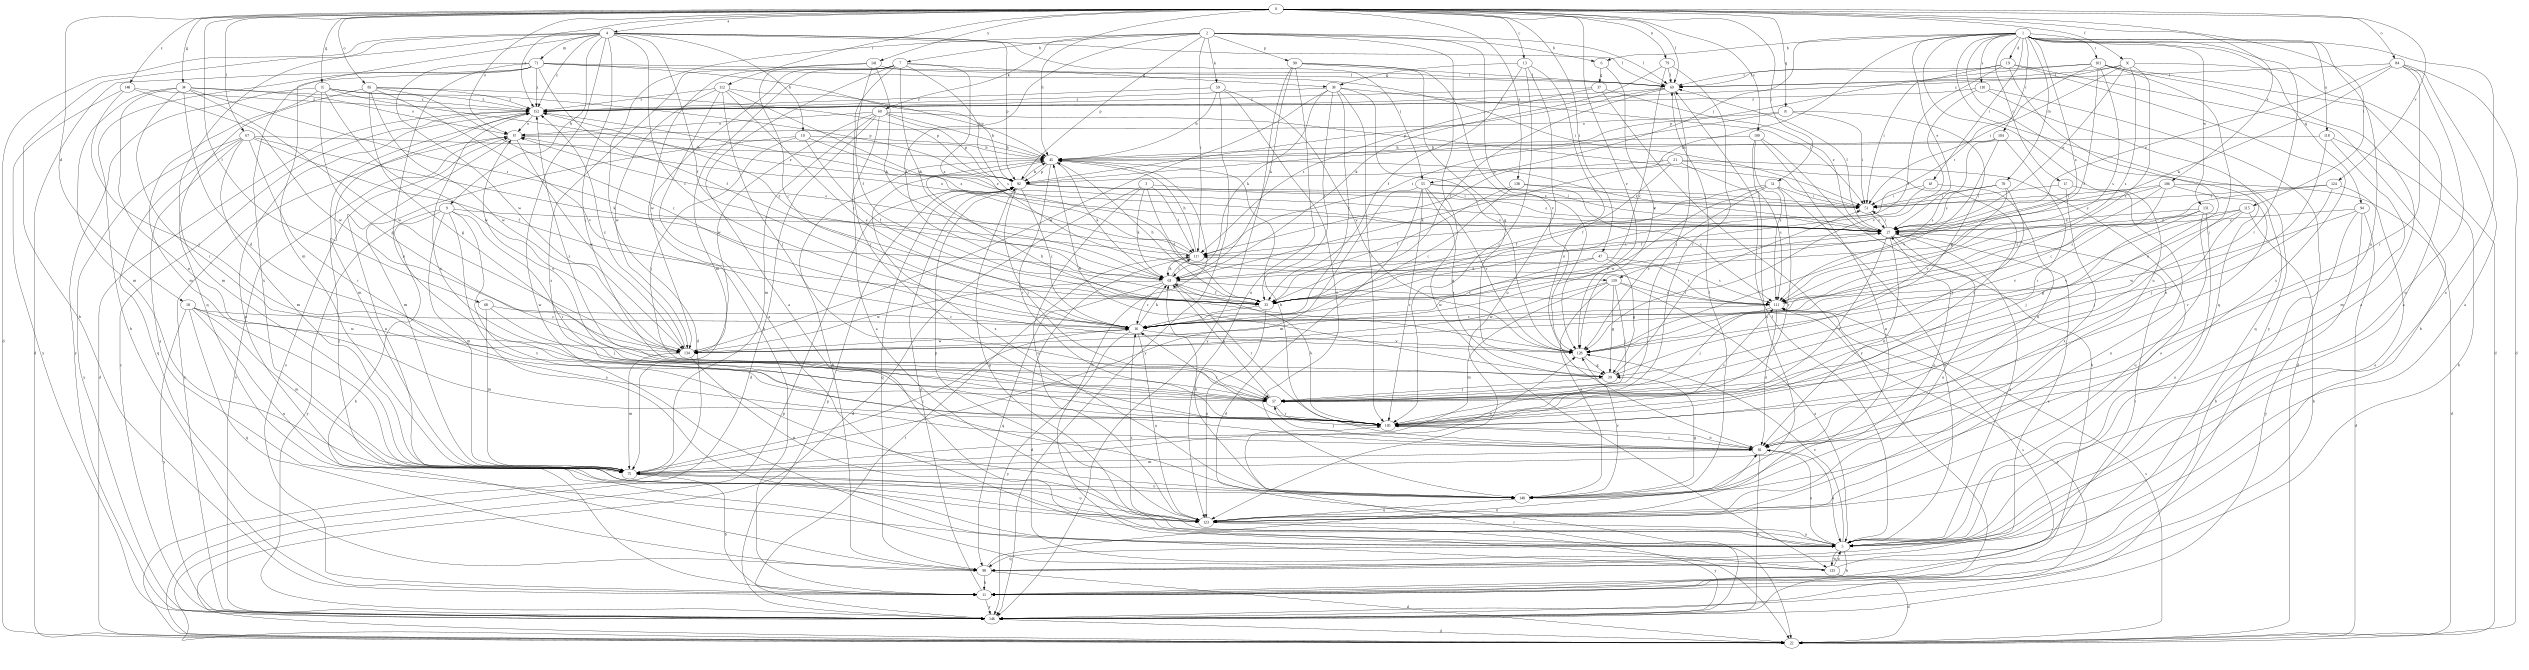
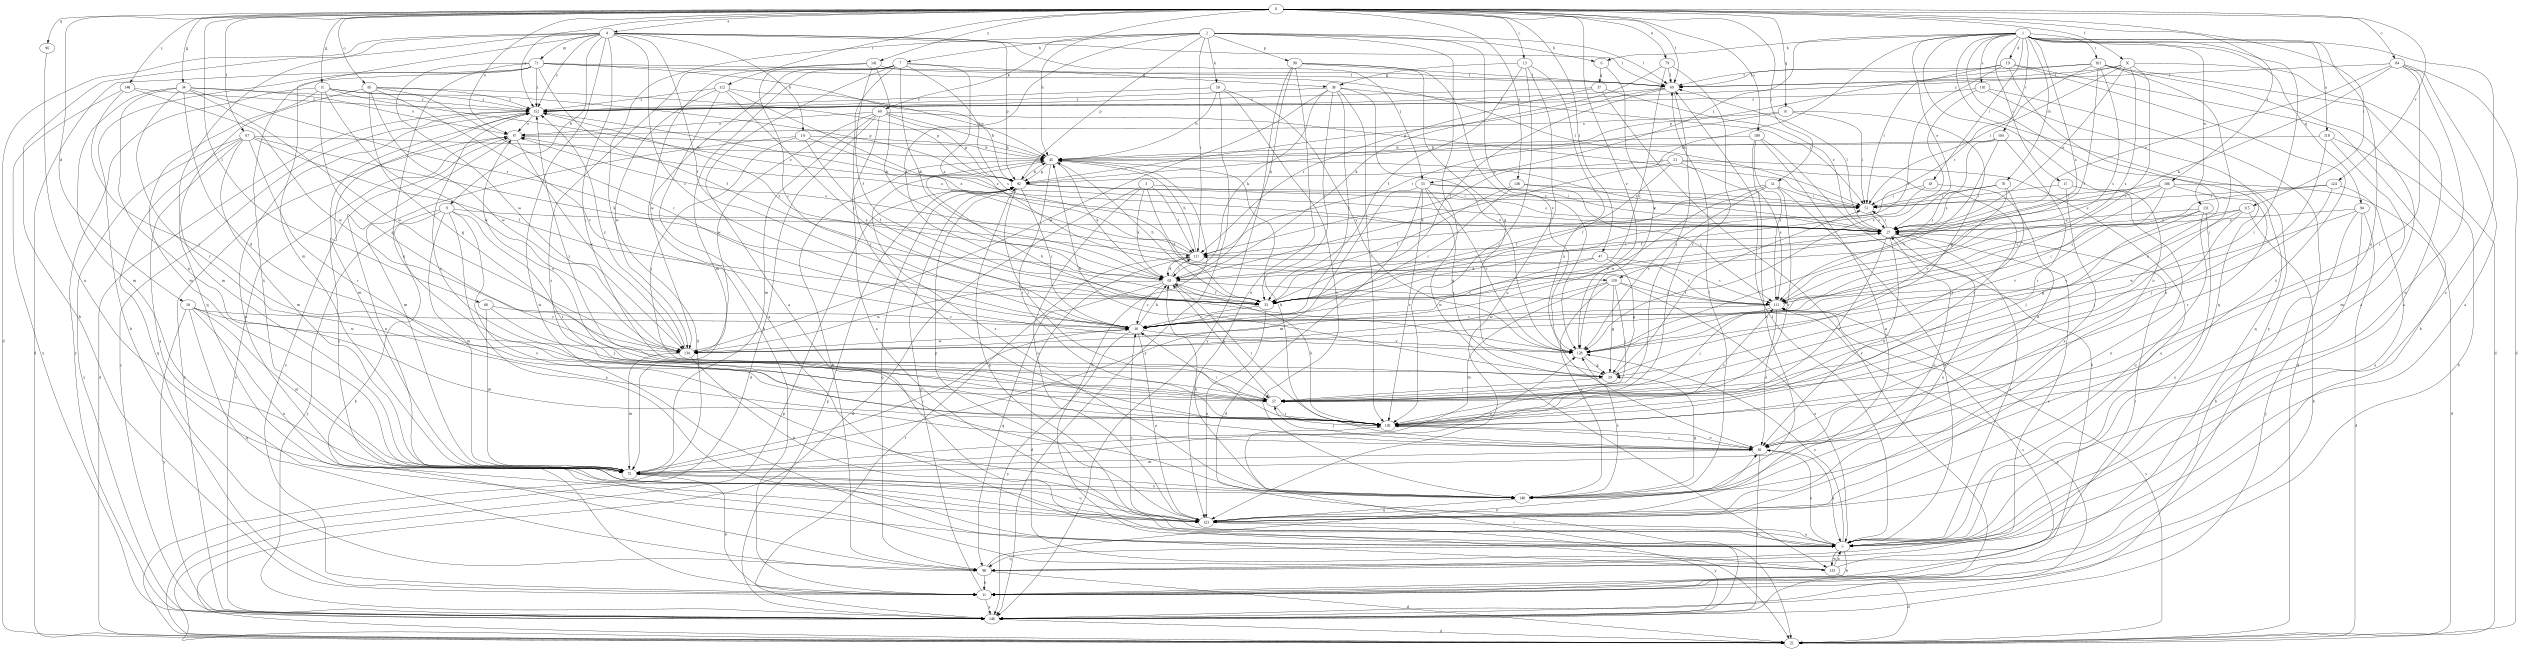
node "96": added
edge "112" -> "57": removed, label "j"
